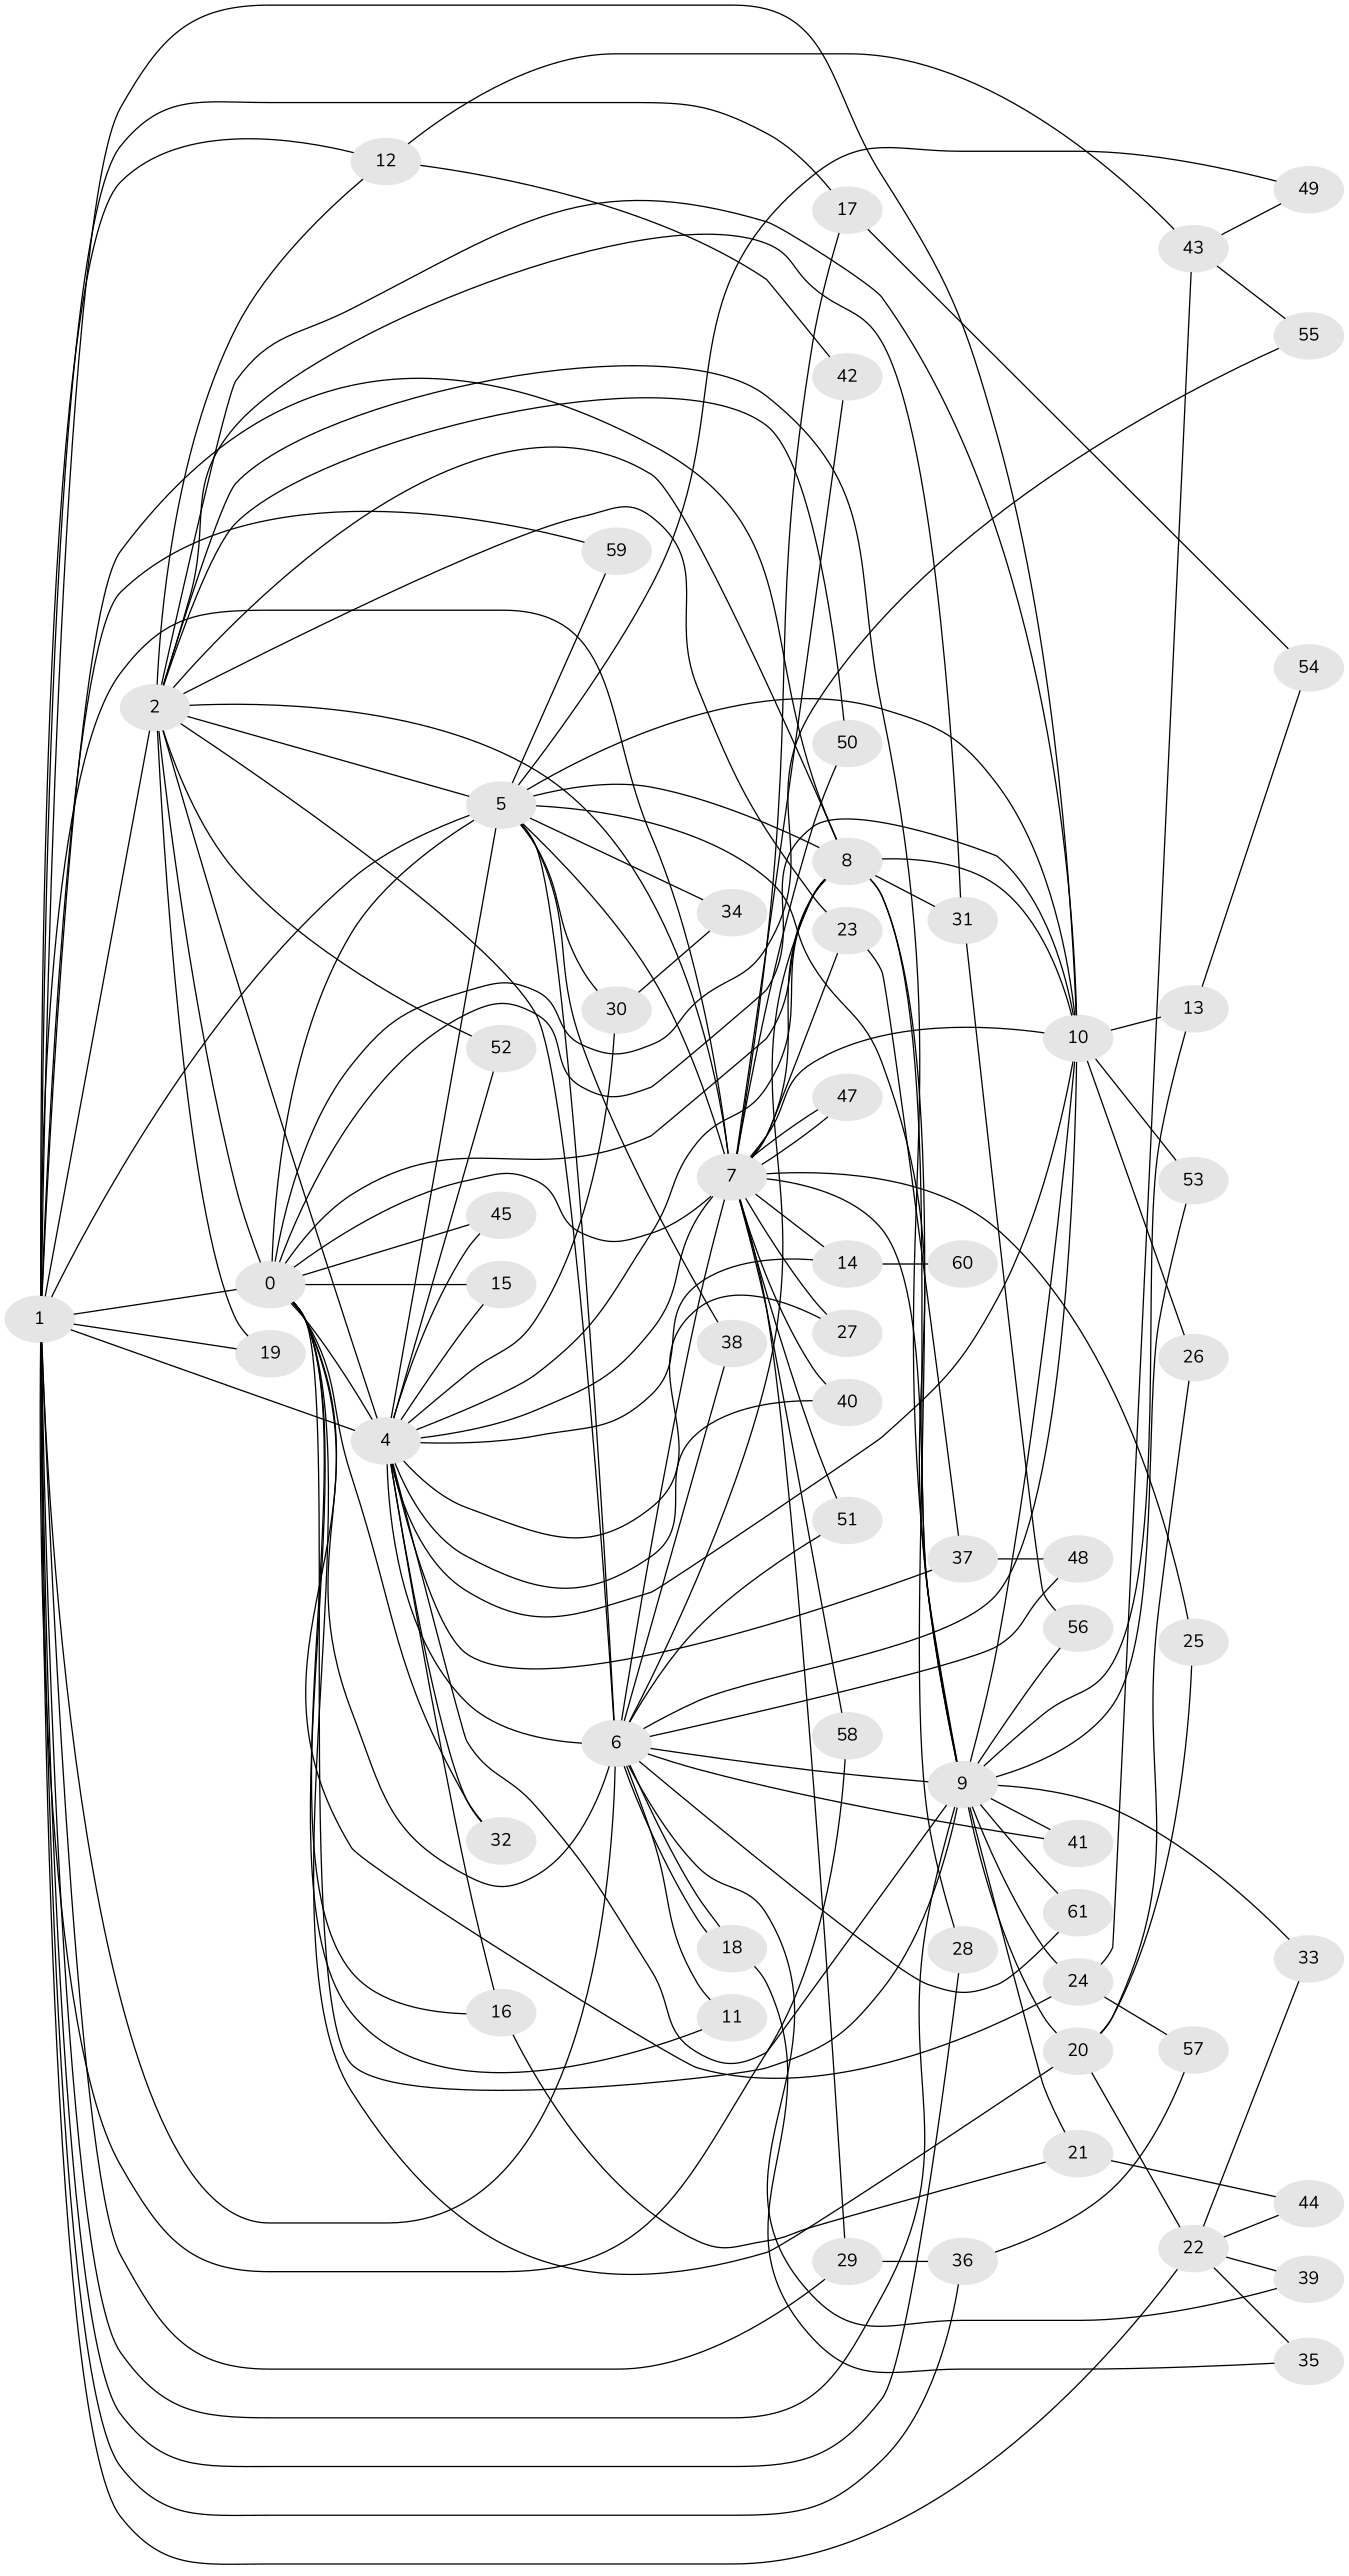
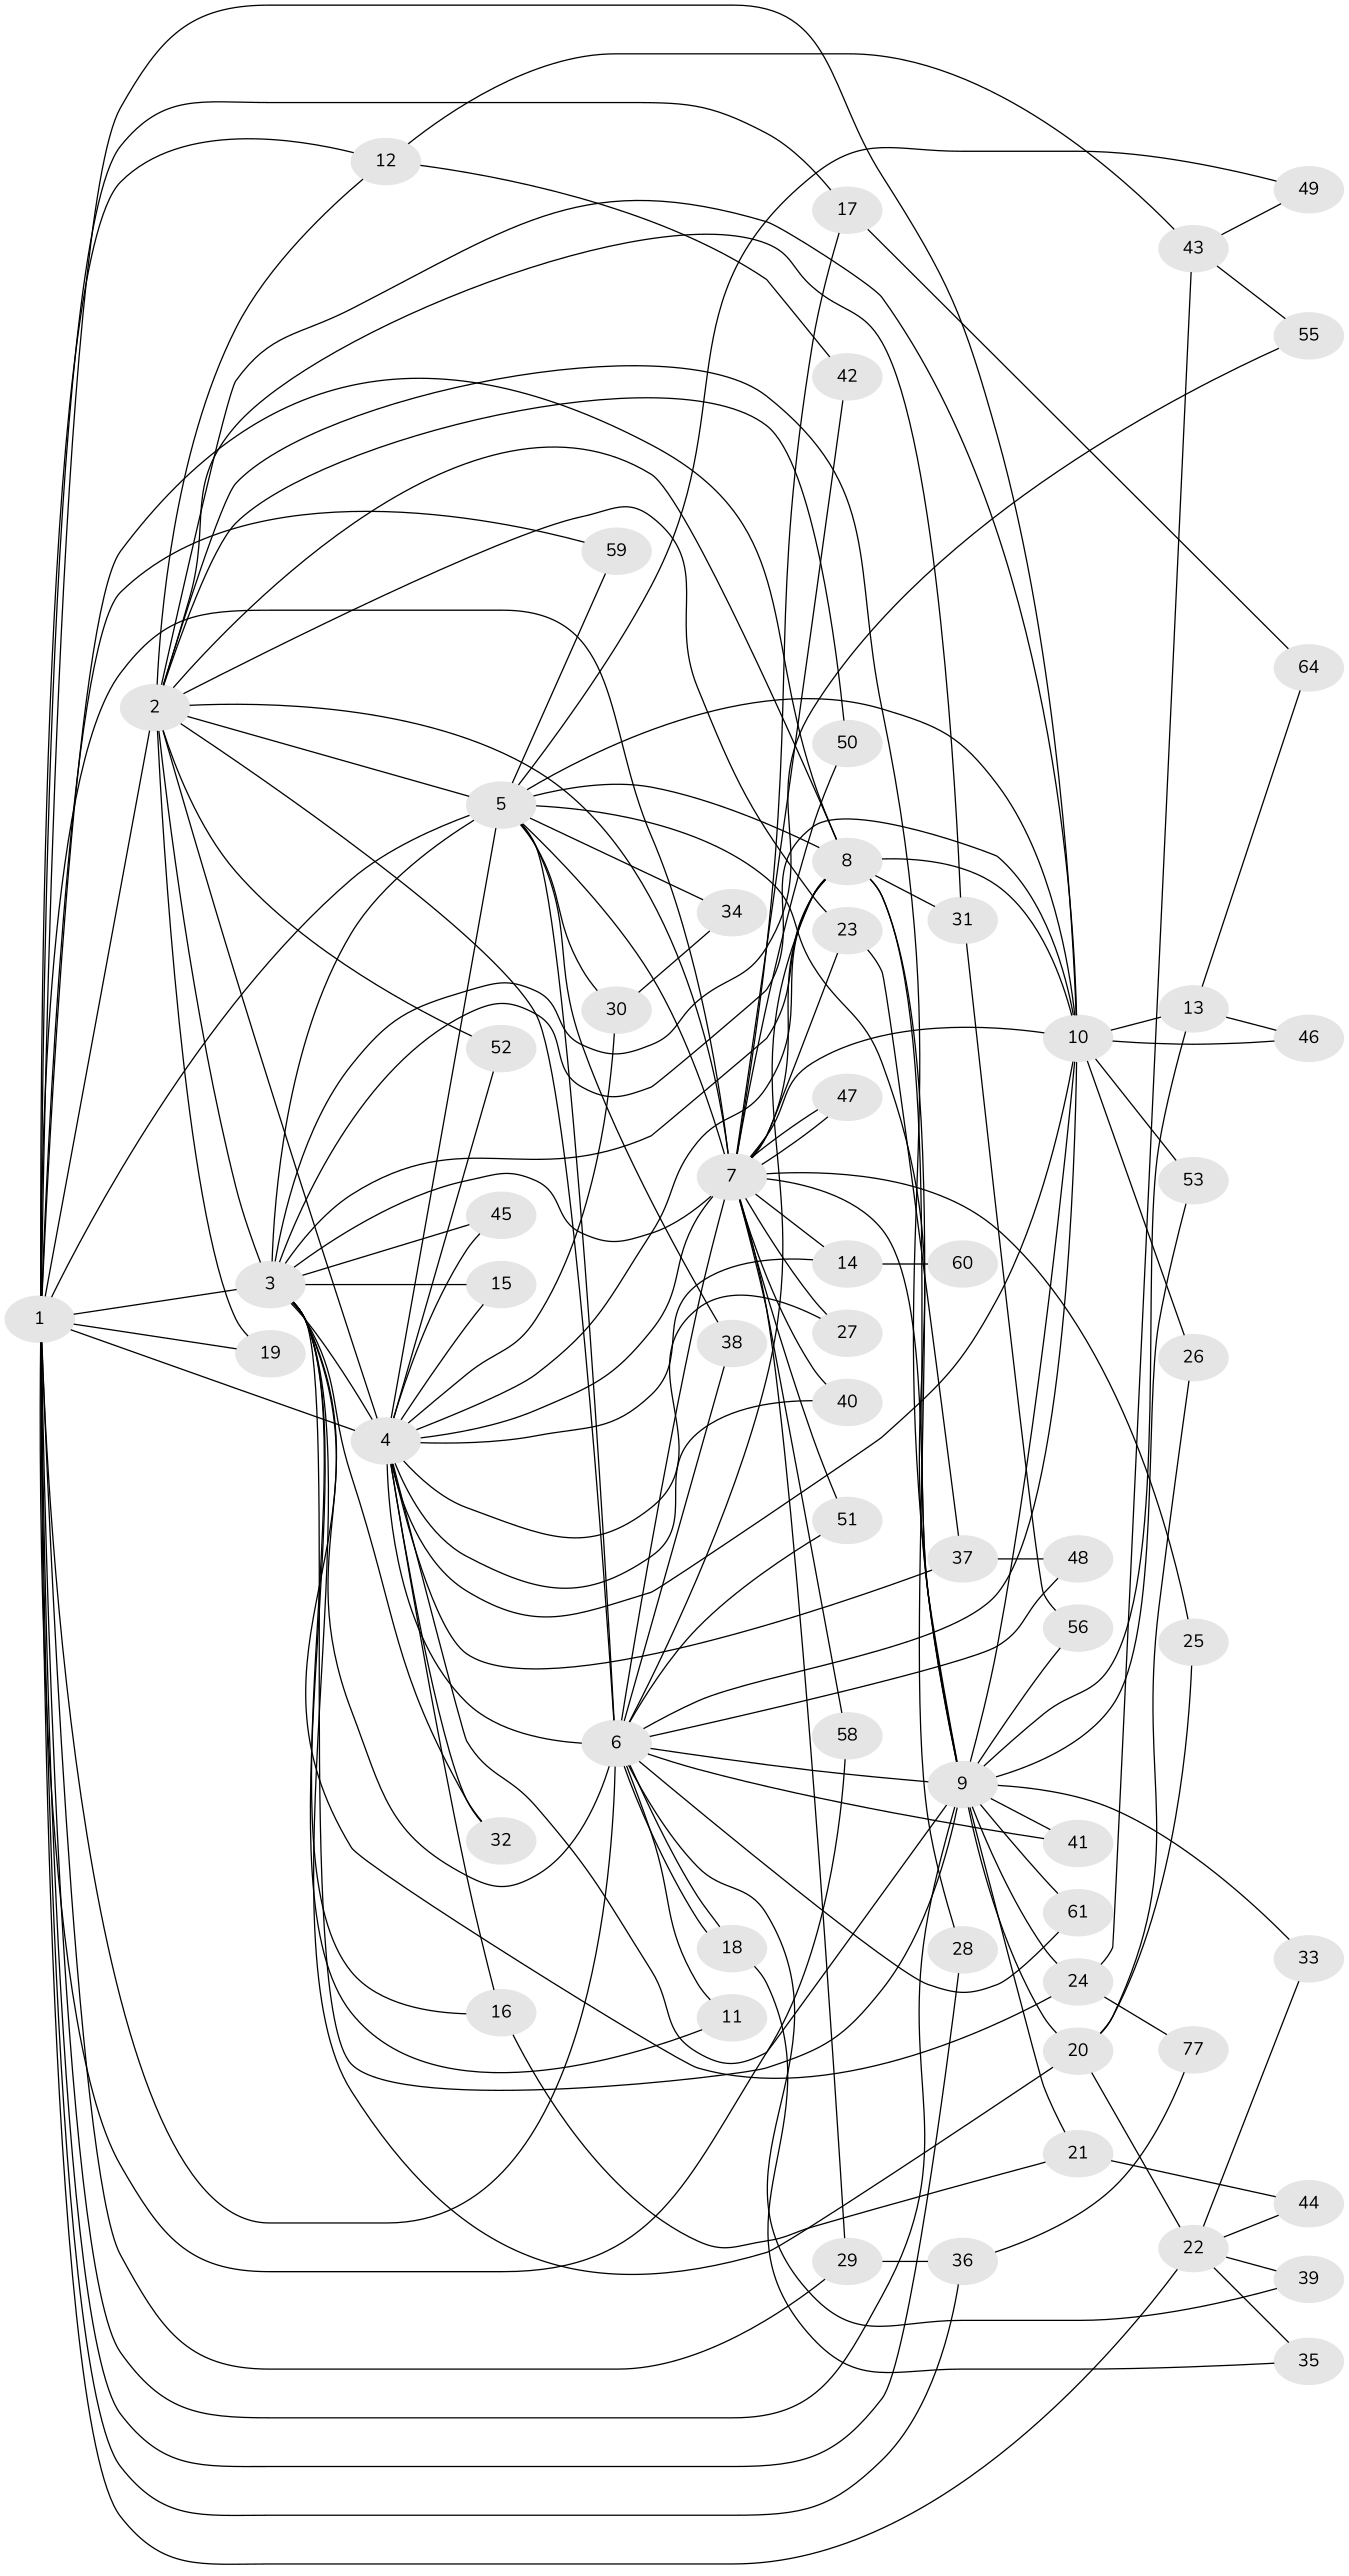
node "54": label "54" -> "64"
node "46": added
node "0": label "0" -> "3"
node "57": label "57" -> "77"
